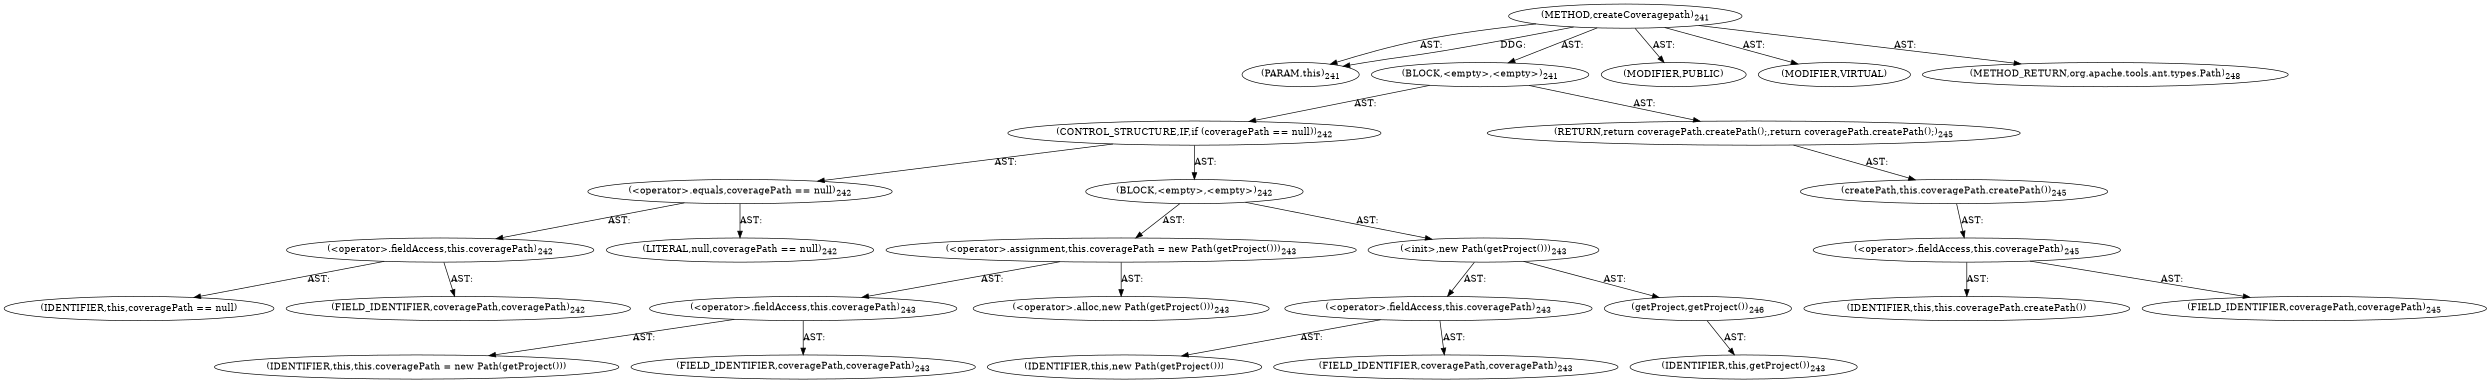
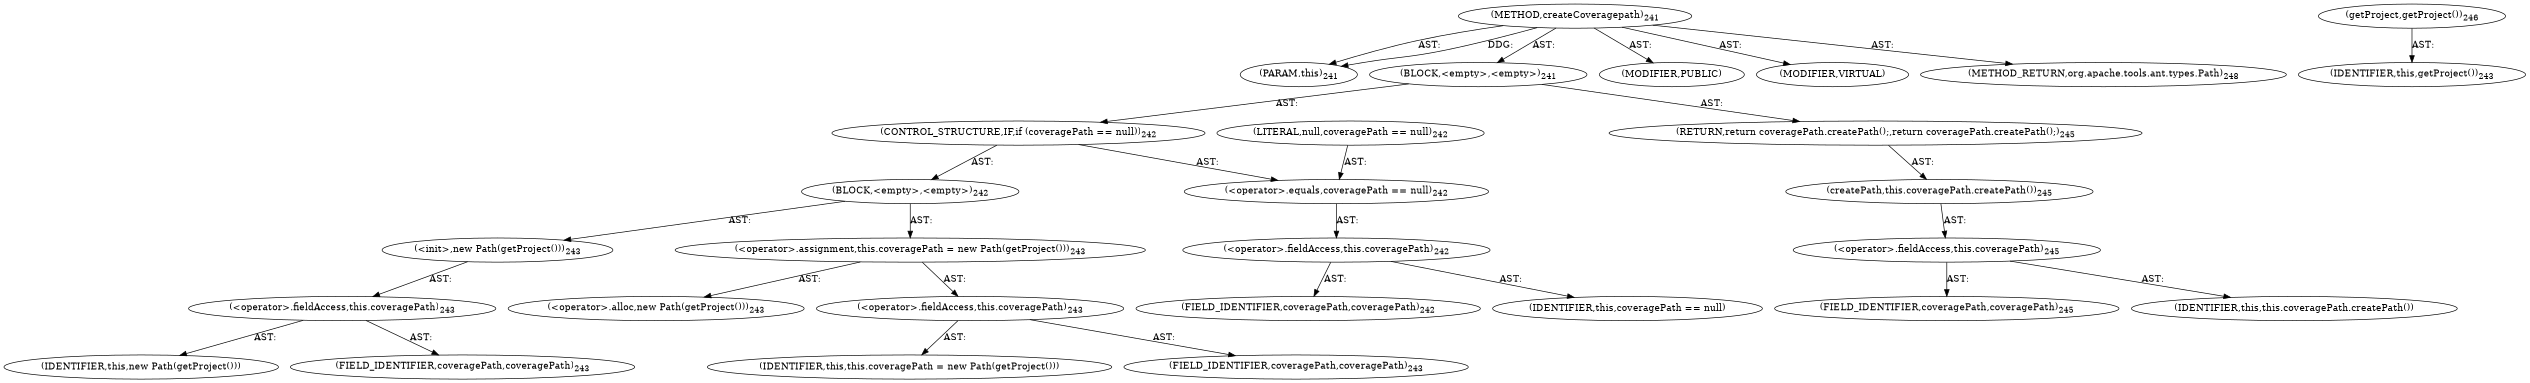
edge "(<operator>.equals,coveragePath == null)" -> "(LITERAL,null,coveragePath == null)": reversed
edge "(<init>,new Path(getProject()))" -> "(getProject,getProject())": removed, label "AST:"
